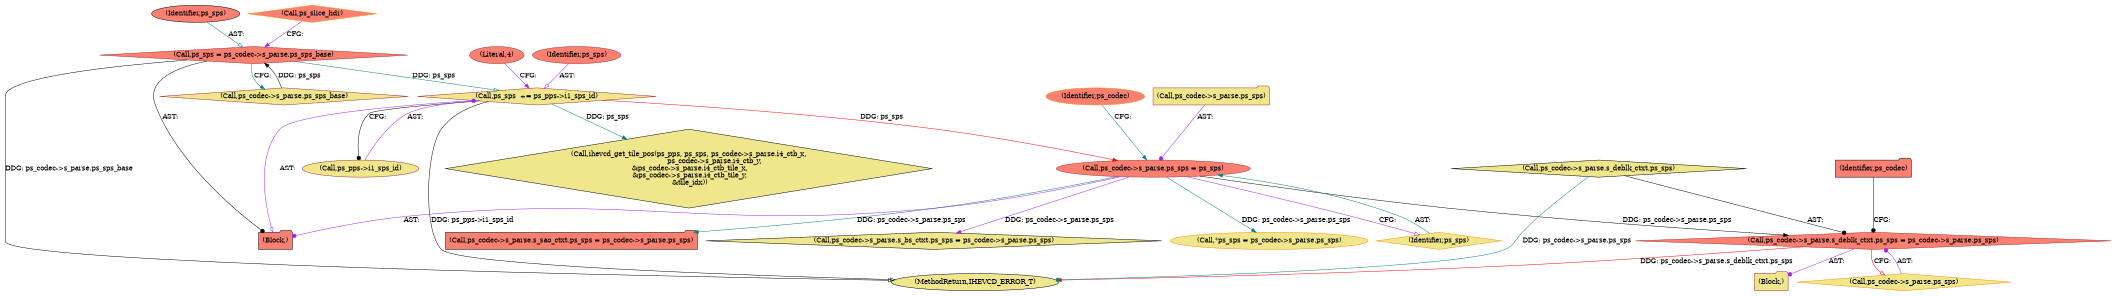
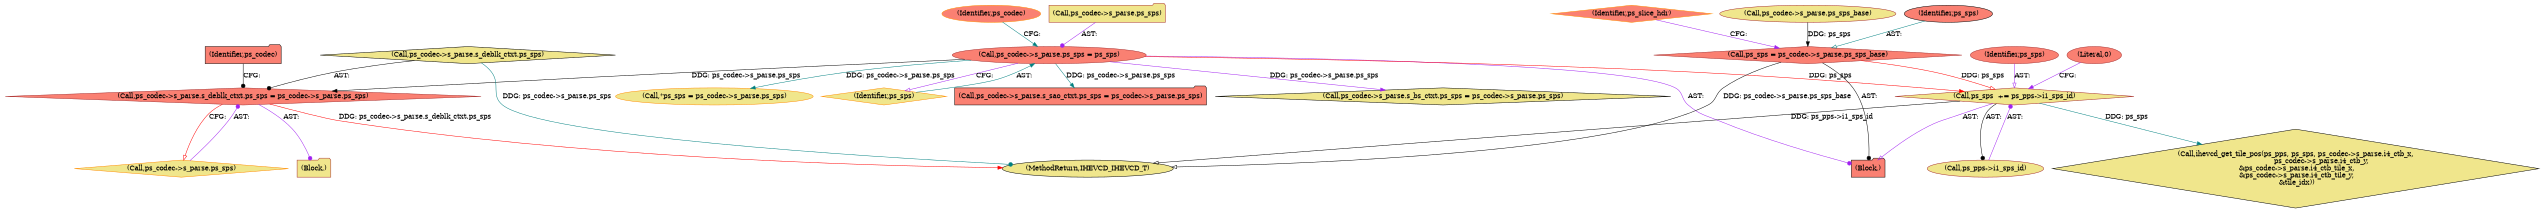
node "(Call,ps_slice_hdr)": label "(Call,ps_slice_hdr)" -> "(Identifier,ps_slice_hdr)"
node "(Literal,4)": label "(Literal,4)" -> "(Literal,0)"
edge "(Call,ps_sps = ps_codec->s_parse.ps_sps_base)" -> "(Call,ps_codec->s_parse.ps_sps_base)": removed, label "CFG:"
edge "(Call,ps_sps = ps_codec->s_parse.ps_sps_base)" -> "(Call,ps_sps  += ps_pps->i1_sps_id)": color teal -> red
node "(Call,ps_codec->s_parse.ps_sps_base)": shape diamond -> ellipse
edge "(Call,ps_sps  += ps_pps->i1_sps_id)" -> "(Call,ps_pps->i1_sps_id)": label "CFG: " -> "AST: "
edge "(Call,ps_sps  += ps_pps->i1_sps_id)" -> "(Call,ps_codec->s_parse.ps_sps = ps_sps)": reversed
node "(MethodReturn,IHEVCD_ERROR_T)": label "(MethodReturn,IHEVCD_ERROR_T)" -> "(MethodReturn,IHEVCD_IHEVCD_T)"
